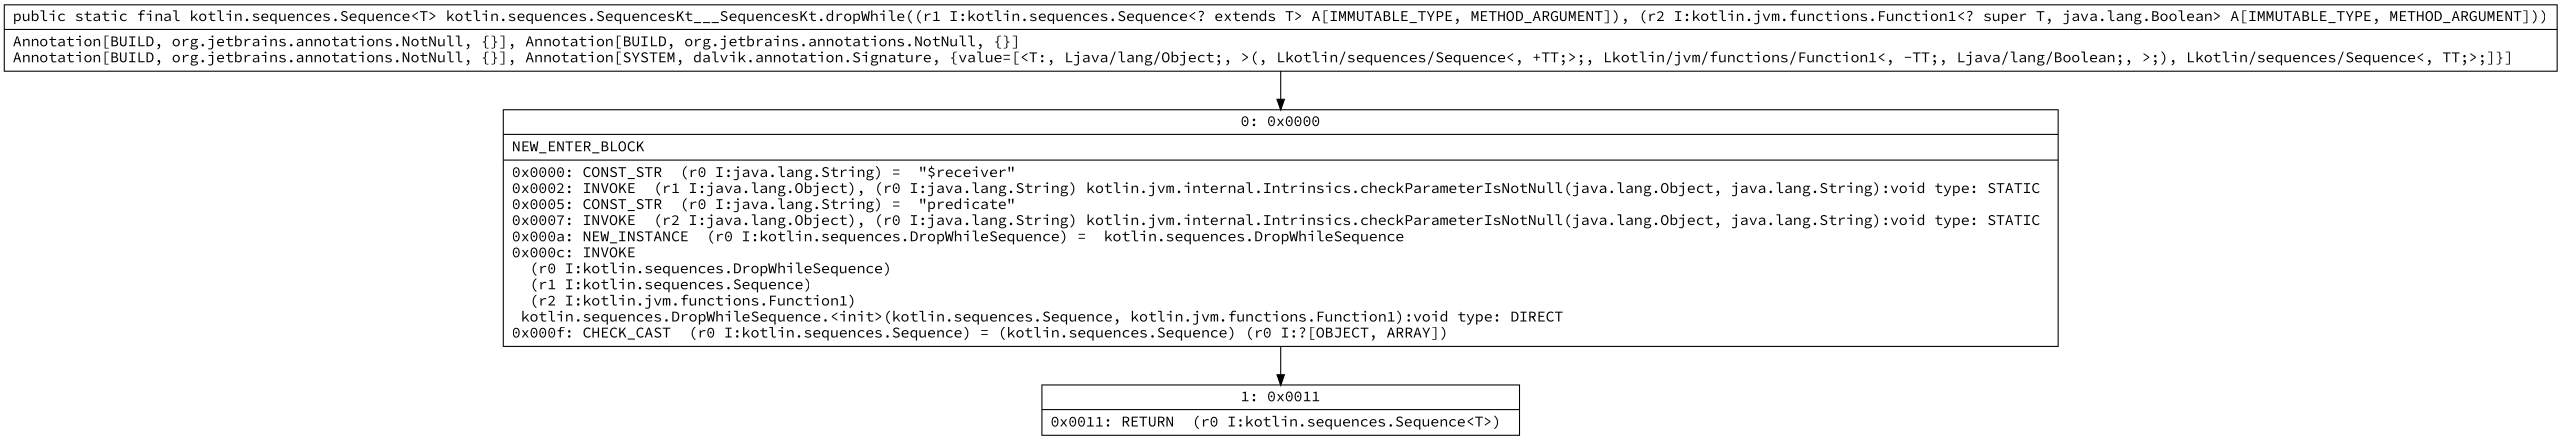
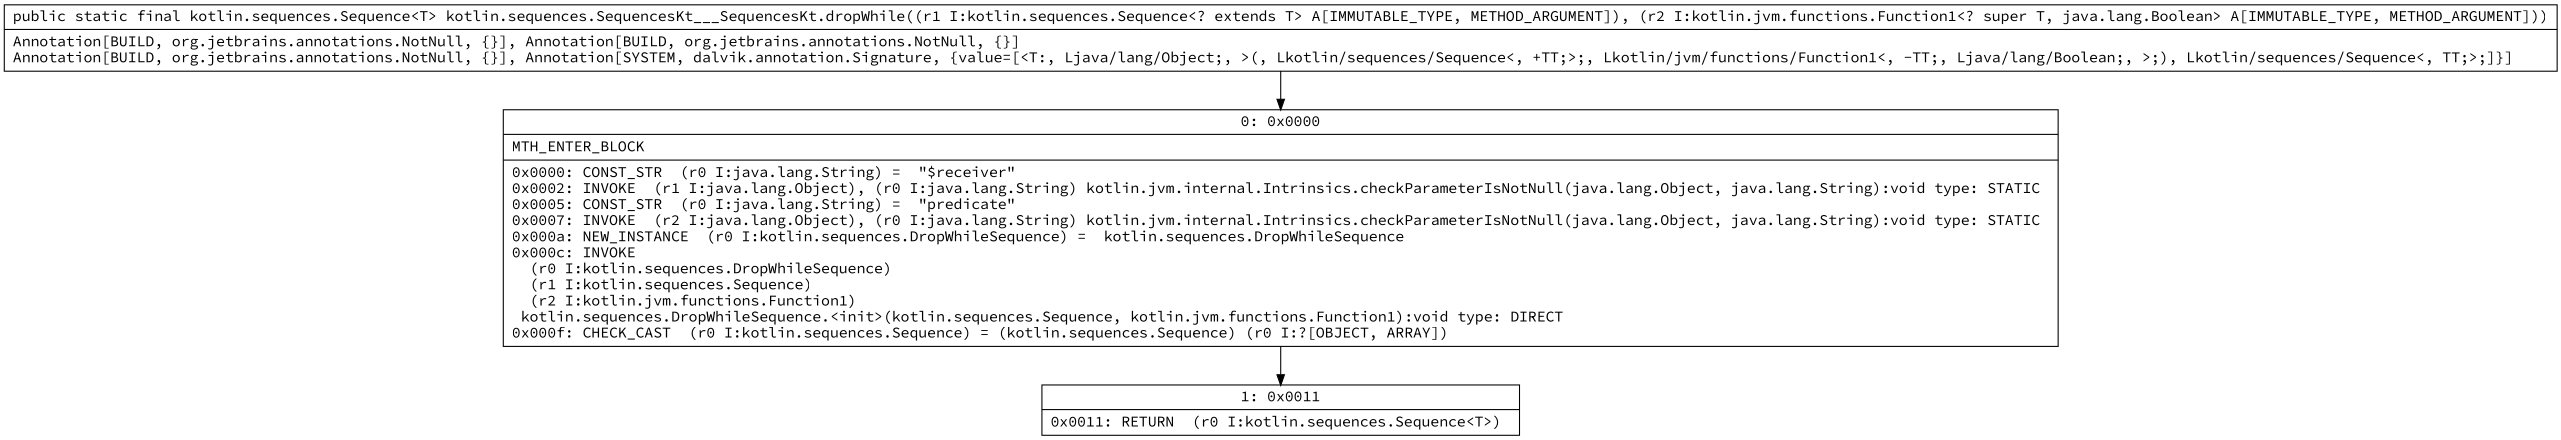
node "0: 0x0000": text "NEW_ENTER_BLOCK" -> "MTH_ENTER_BLOCK"
